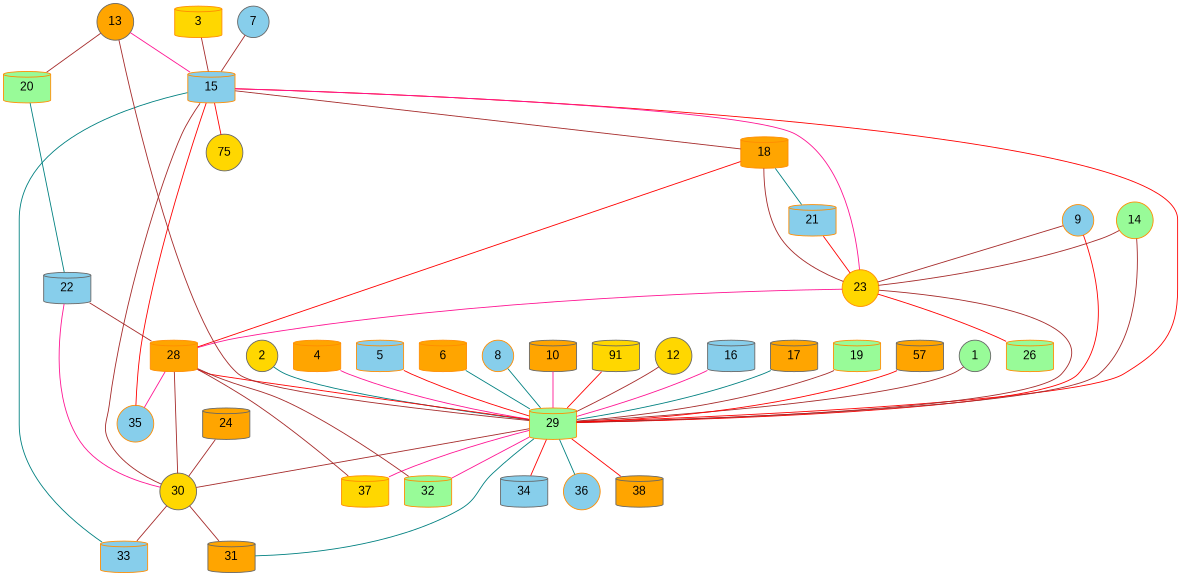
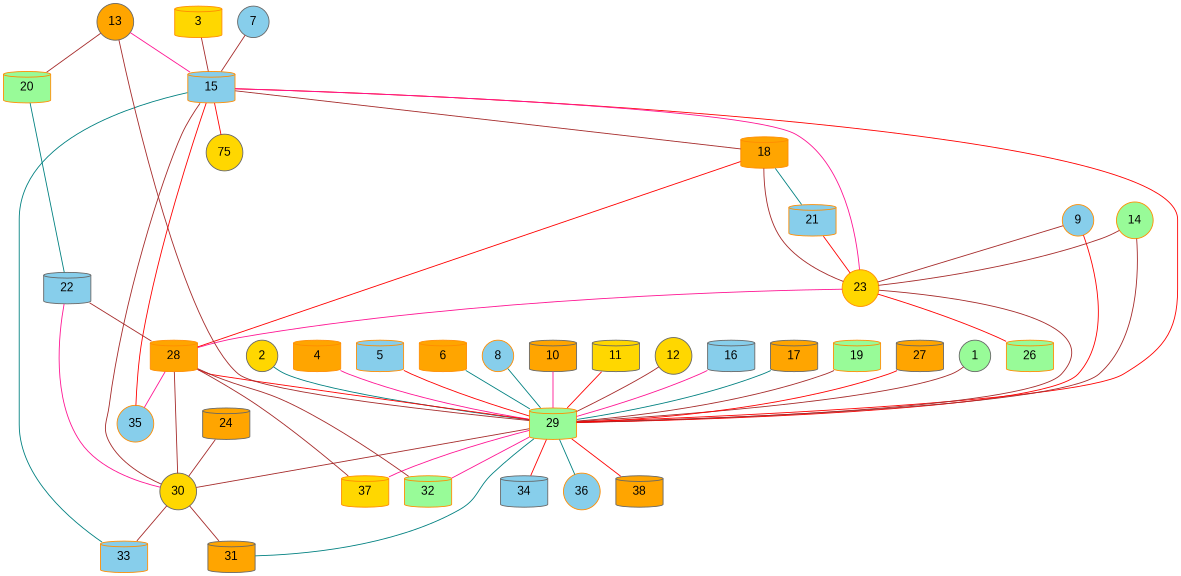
node "91": label "91" -> "11"
node "57": label "57" -> "27"
